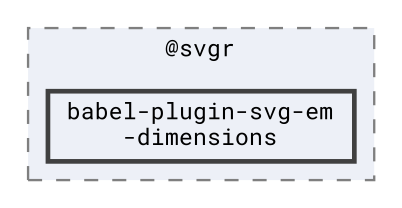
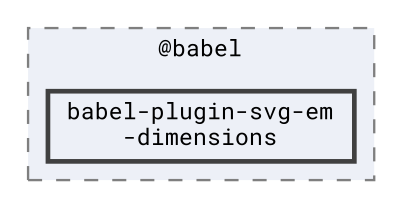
cluster "@svgr": label "@svgr" -> "@babel"
